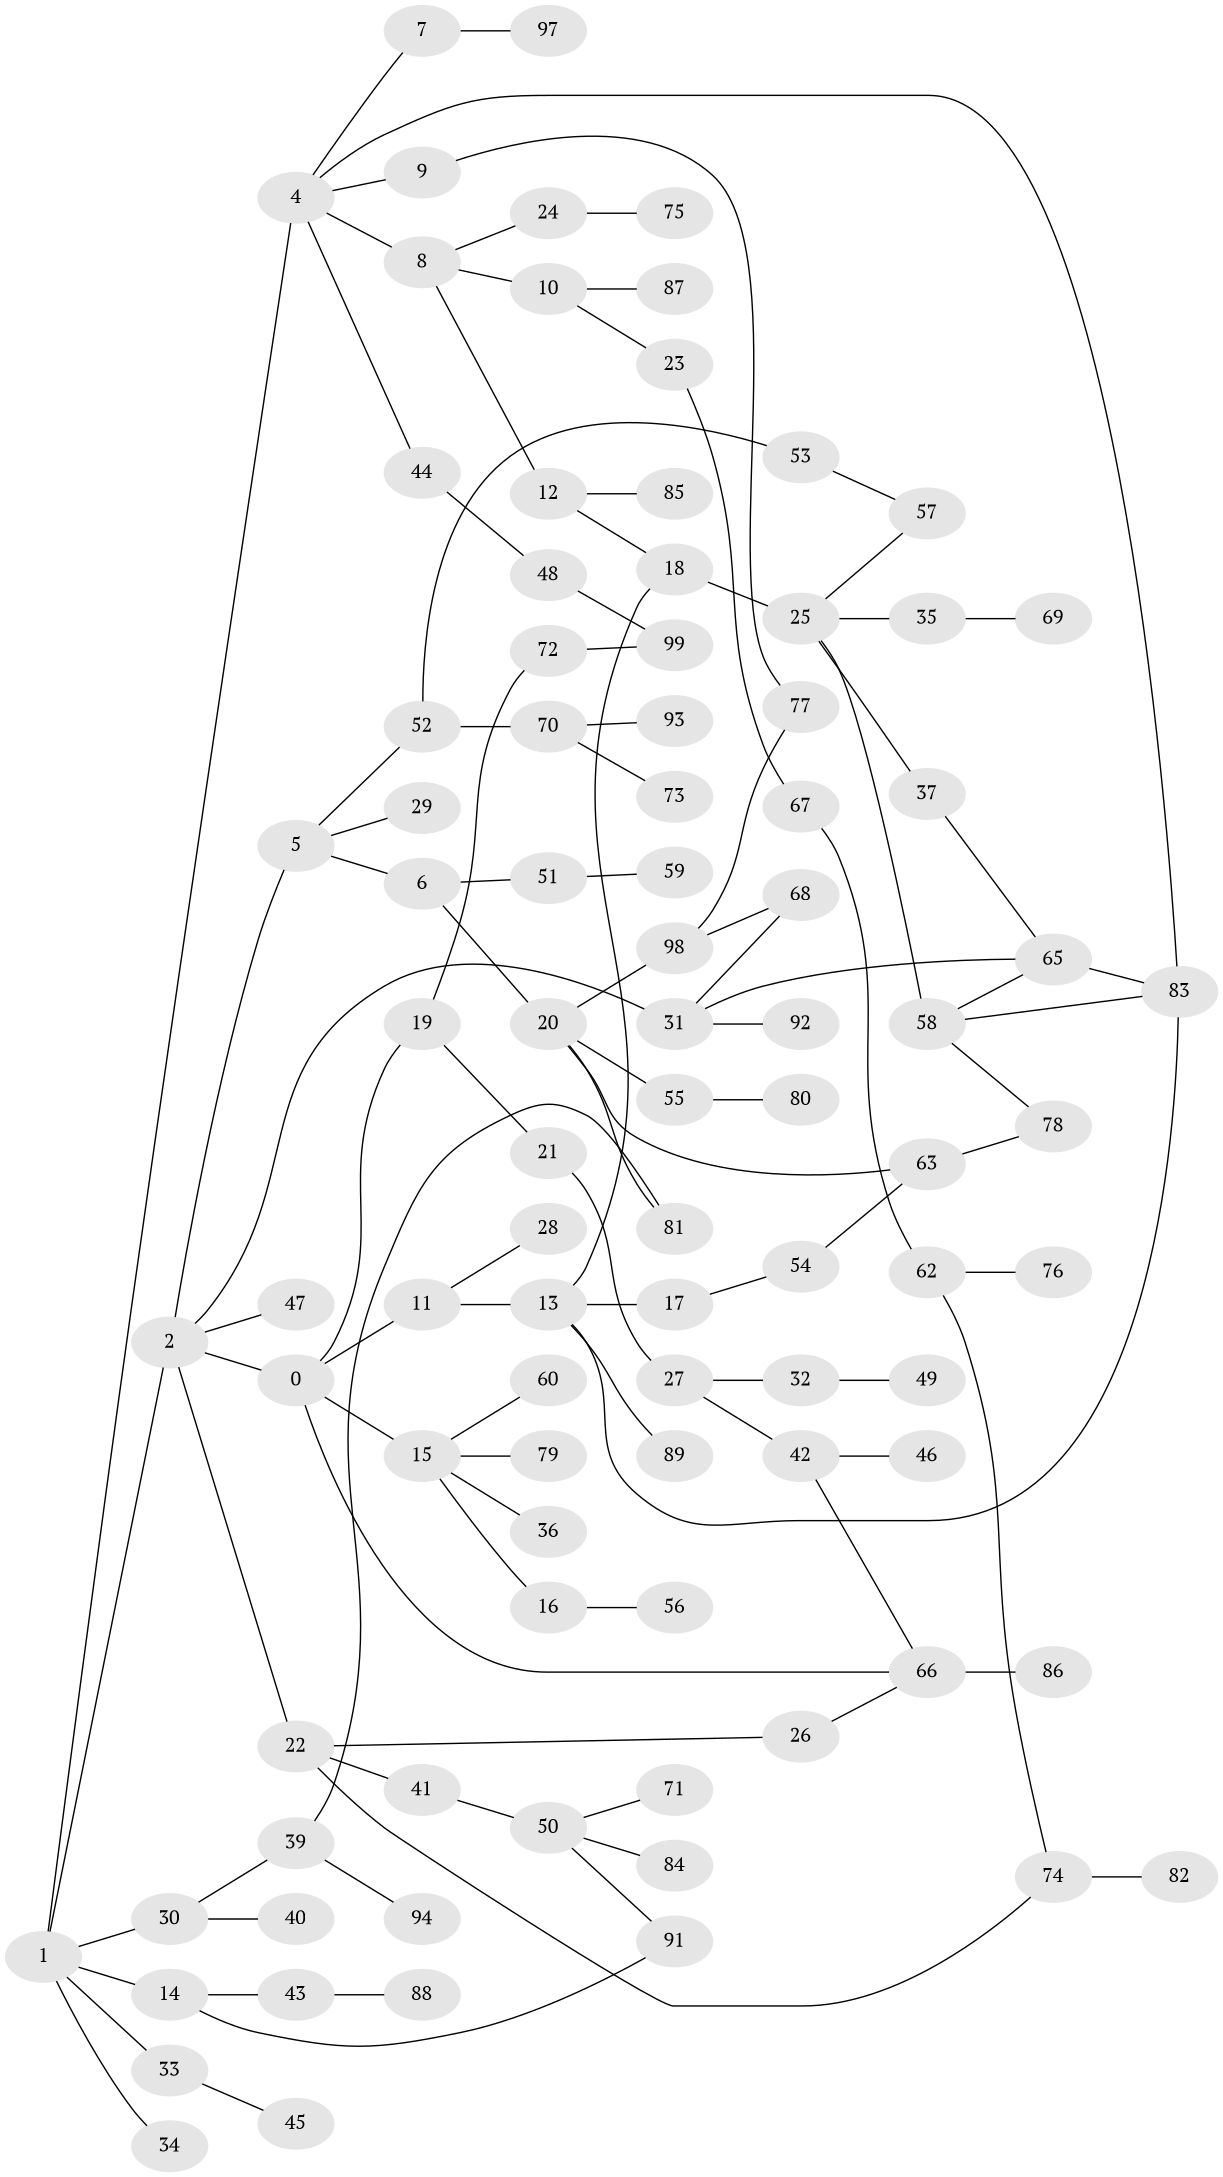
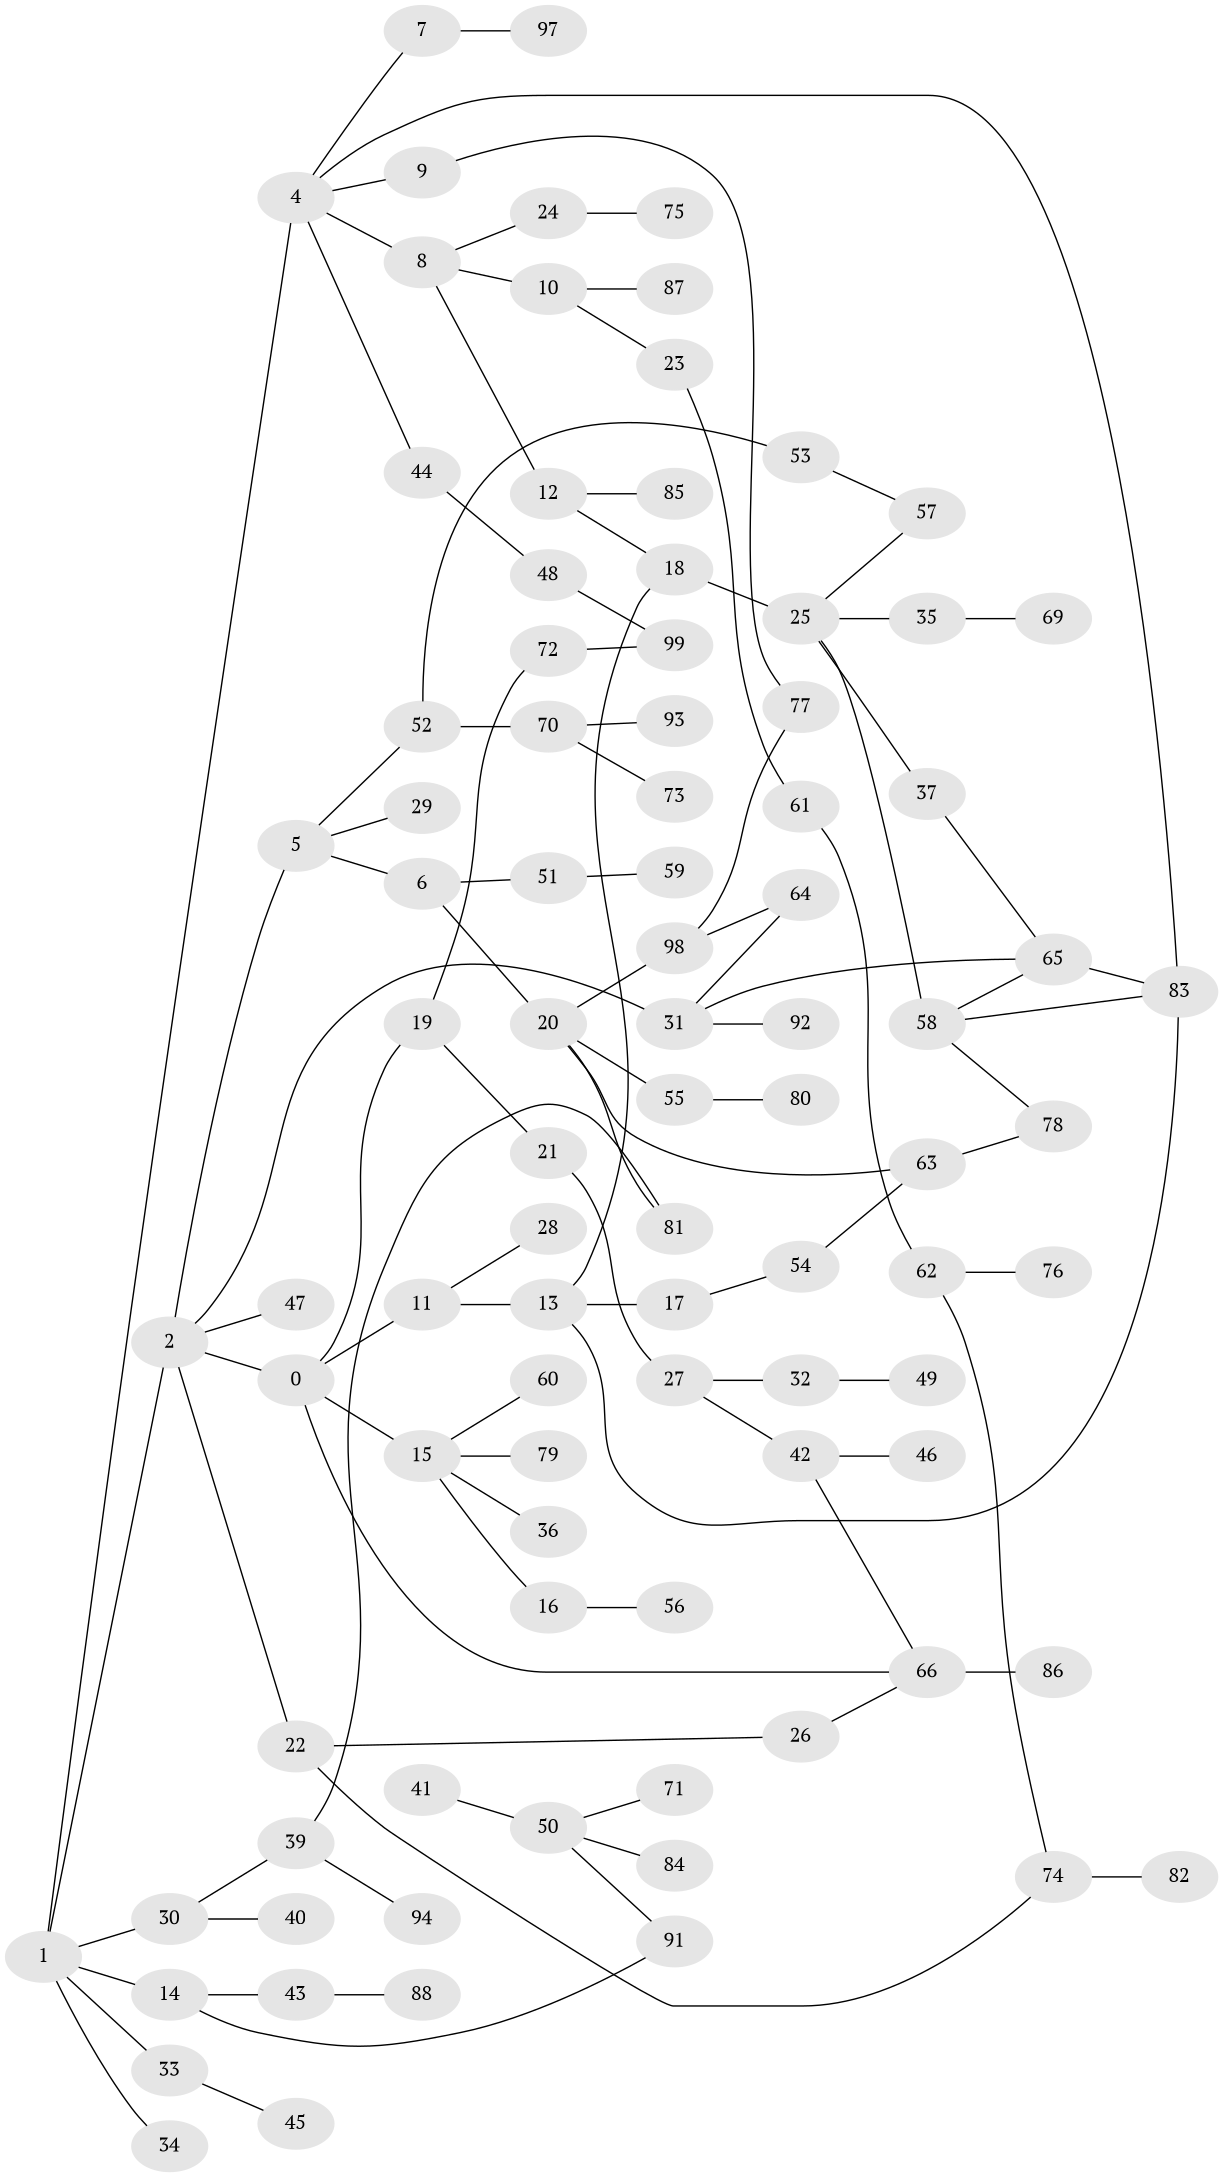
node "67": label "67" -> "61"
node "68": label "68" -> "64"
node "89": removed
edge "22" -- "41": removed
